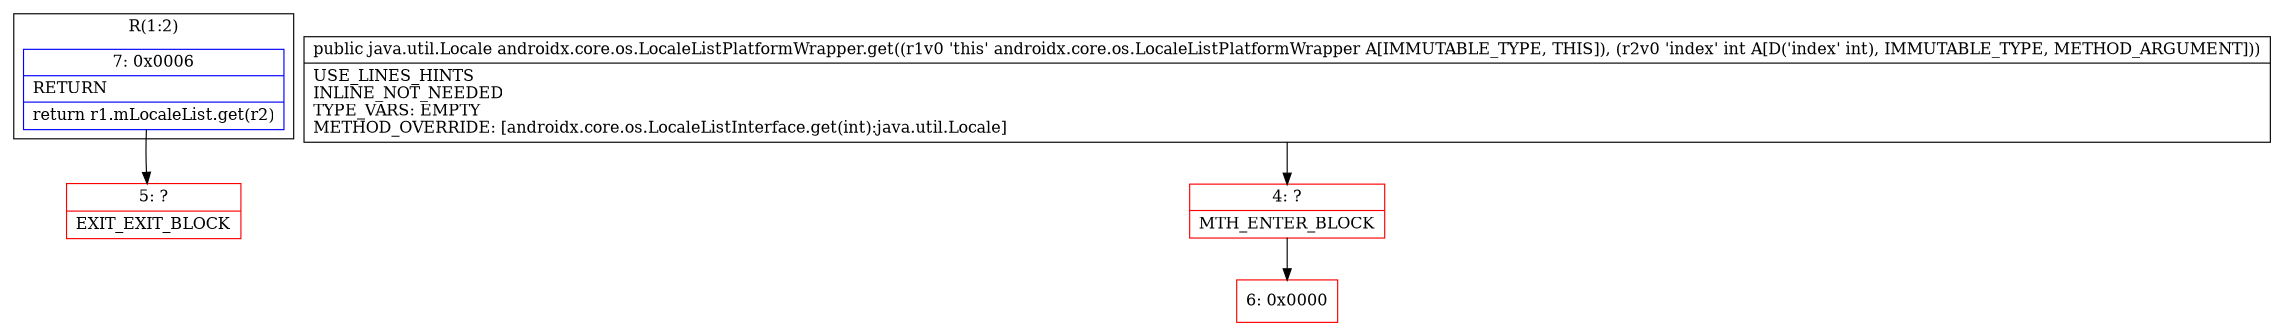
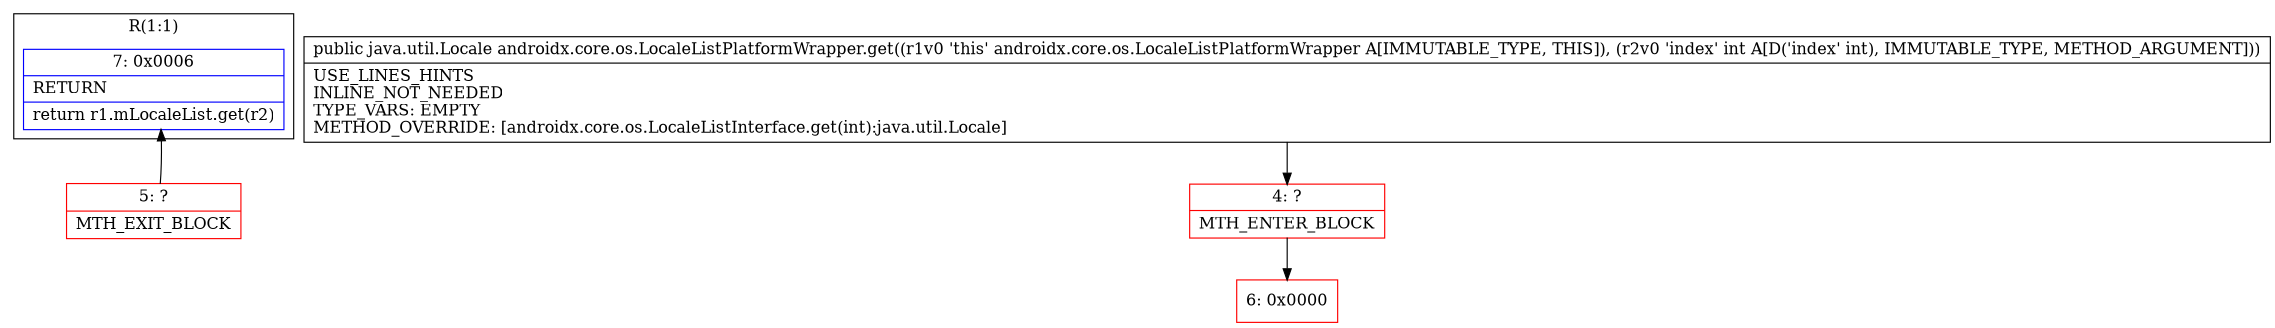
cluster "R(1:2)": label "R(1:2)" -> "R(1:1)"
edge "7: 0x0006" -> "5: ?": reversed
node "5: ?": text "EXIT_EXIT_BLOCK" -> "MTH_EXIT_BLOCK"
